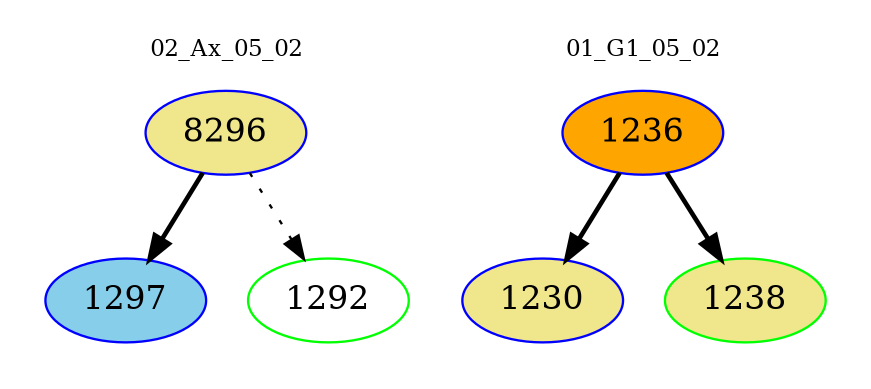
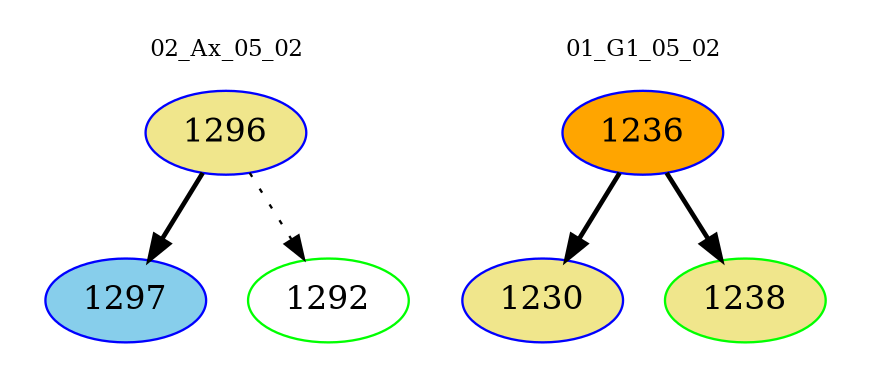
node "8296": label "8296" -> "1296"
